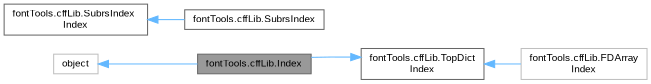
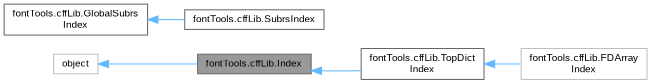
node "fontTools.cffLib.SubrsIndex Index": label "fontTools.cffLib.SubrsIndex Index" -> "fontTools.cffLib.GlobalSubrs Index"
edge "fontTools.cffLib.Index" -> "fontTools.cffLib.TopDict Index": reversed
